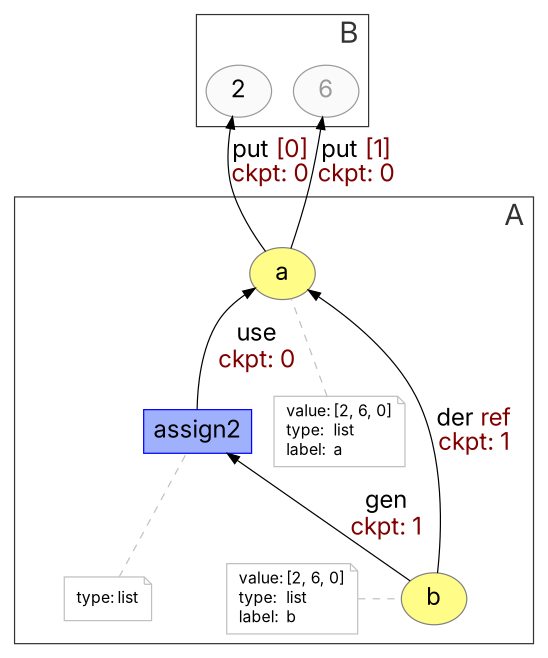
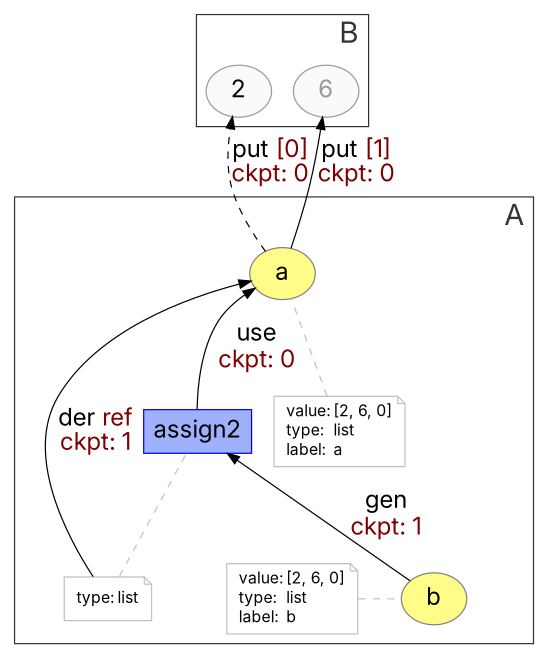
edge "a" -> "2": style solid -> dashed
edge "b" -> "a": now "type:" -> "a"
